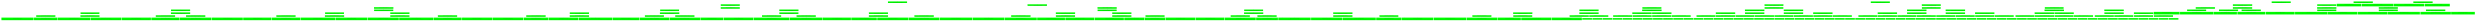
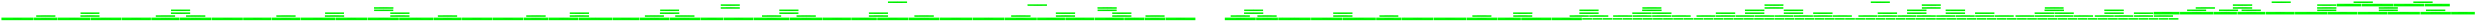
node "57": removed
